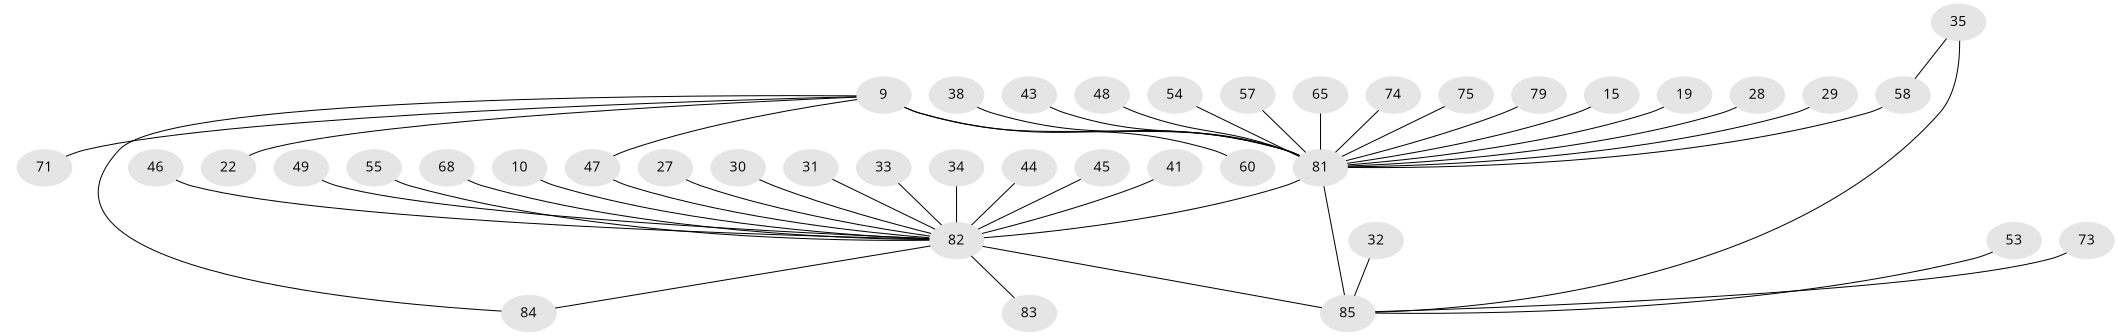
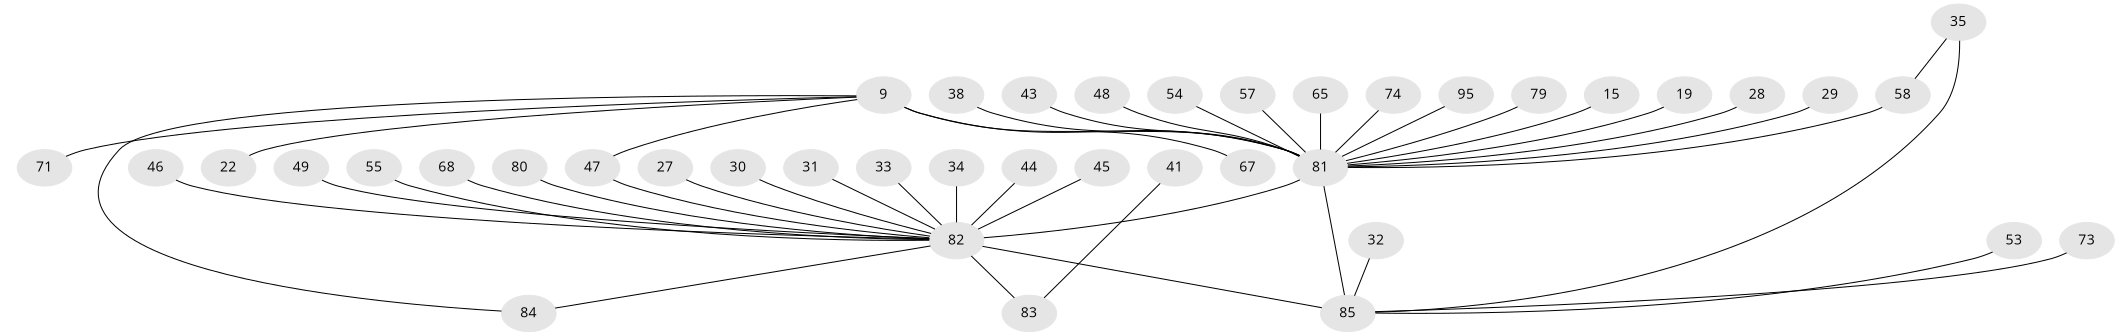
node "75": label "75" -> "95"
node "10": label "10" -> "80"
node "60": label "60" -> "67"
edge "41" -- "82": now "41" -- "83"
